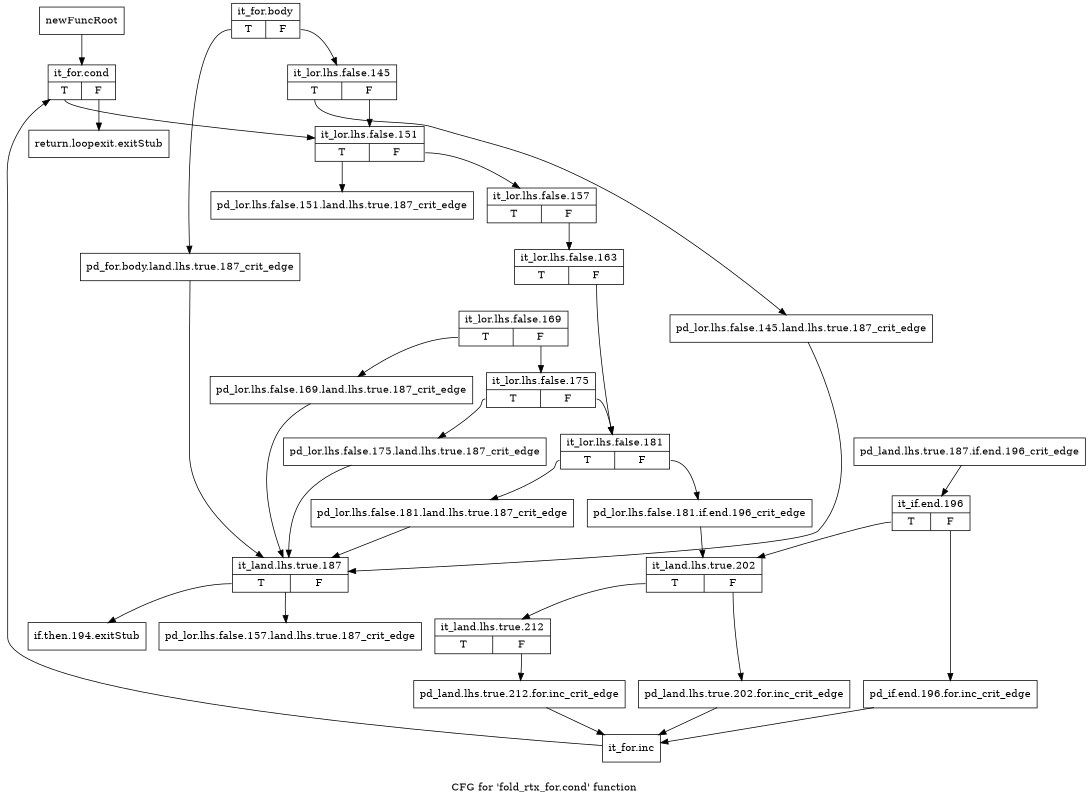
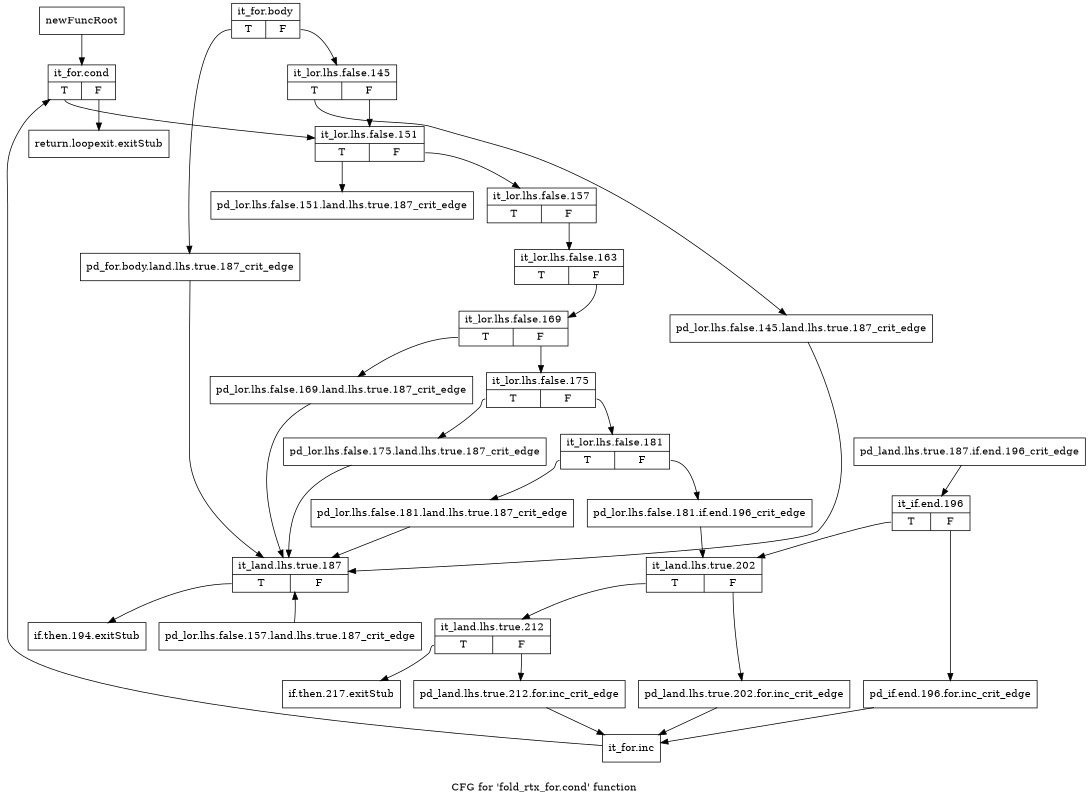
edge "it_lor.lhs.false.163" -> "it_lor.lhs.false.181": now "it_lor.lhs.false.163" -> "it_lor.lhs.false.169"
edge "it_land.lhs.true.187" -> "pd_lor.lhs.false.157.land.lhs.true.187_crit_edge": reversed
node "if.then.217.exitStub": added
